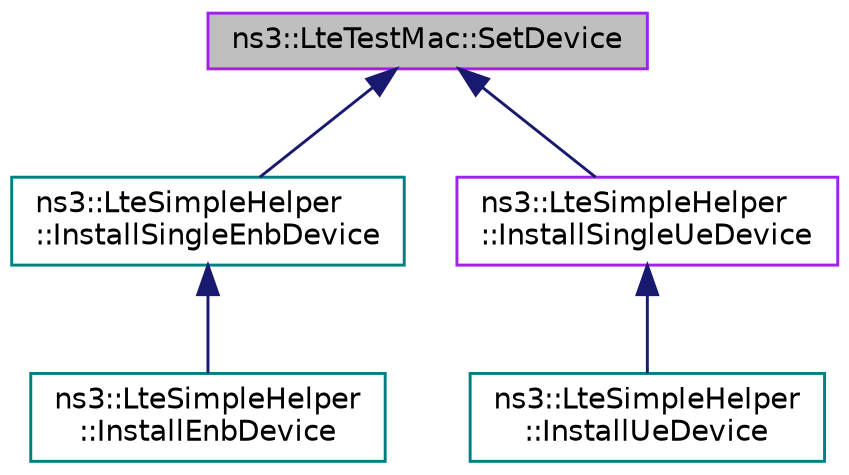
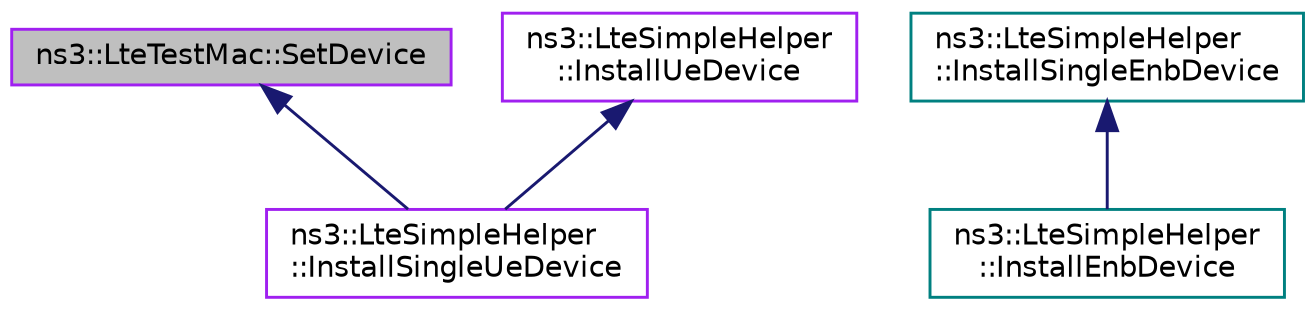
edge "ns3::LteSimpleHelper ::InstallSingleEnbDevice" -> "ns3::LteTestMac::SetDevice": removed
edge "ns3::LteSimpleHelper ::InstallUeDevice" -> "ns3::LteSimpleHelper ::InstallSingleUeDevice": reversed
node "ns3::LteSimpleHelper ::InstallUeDevice": color teal -> purple
